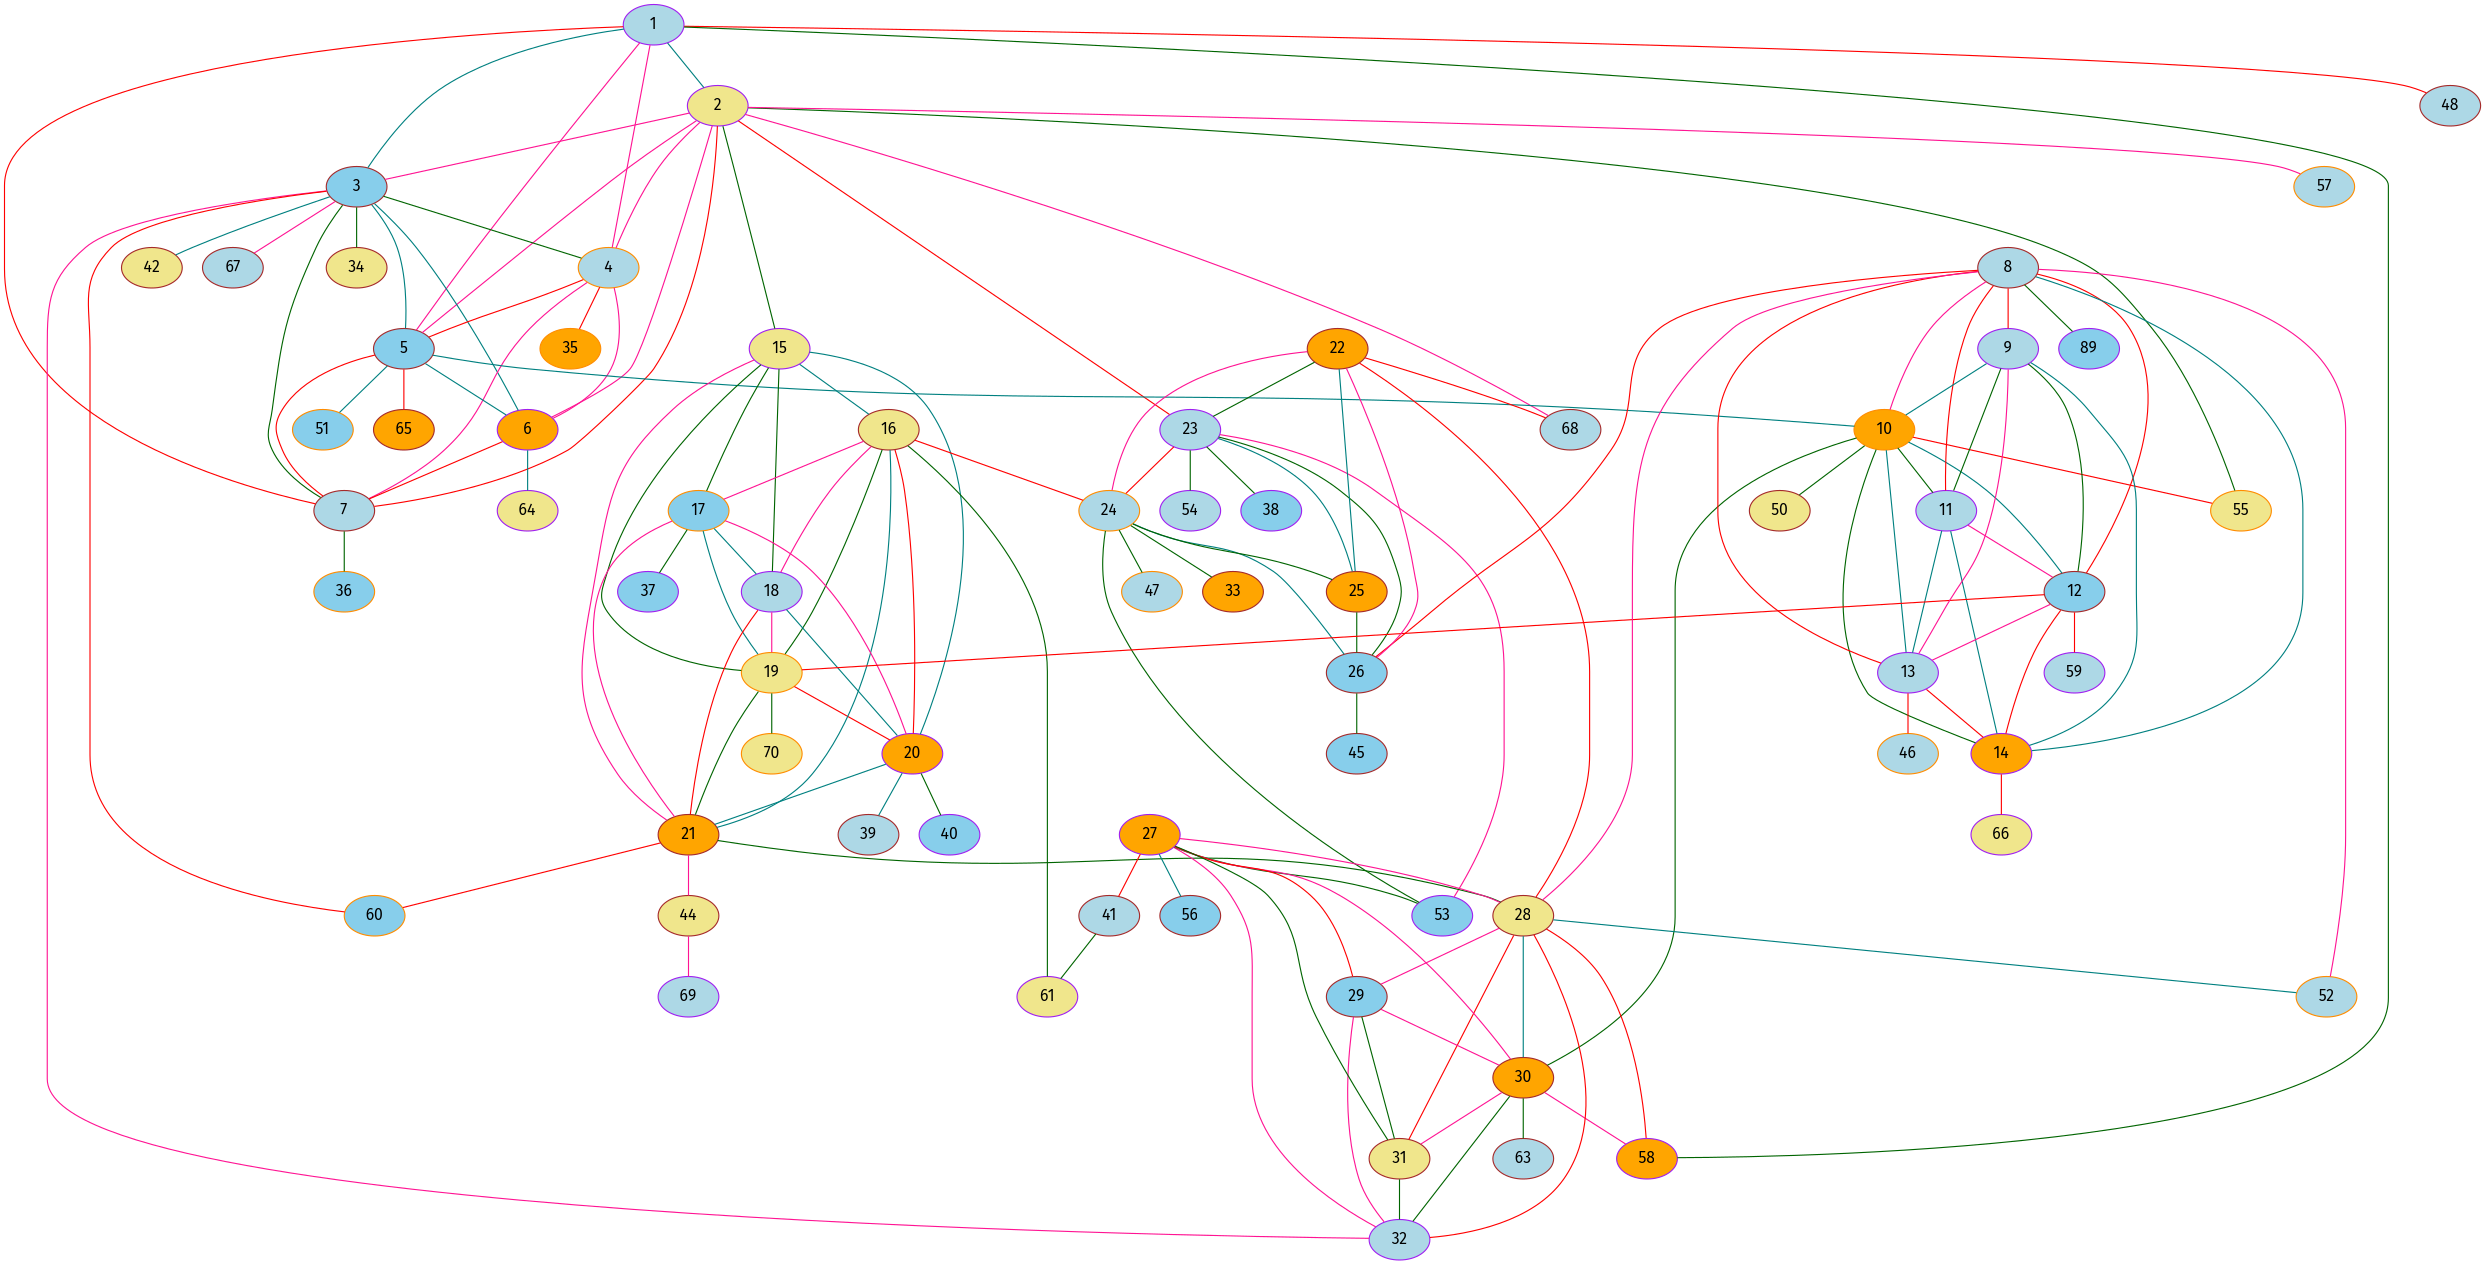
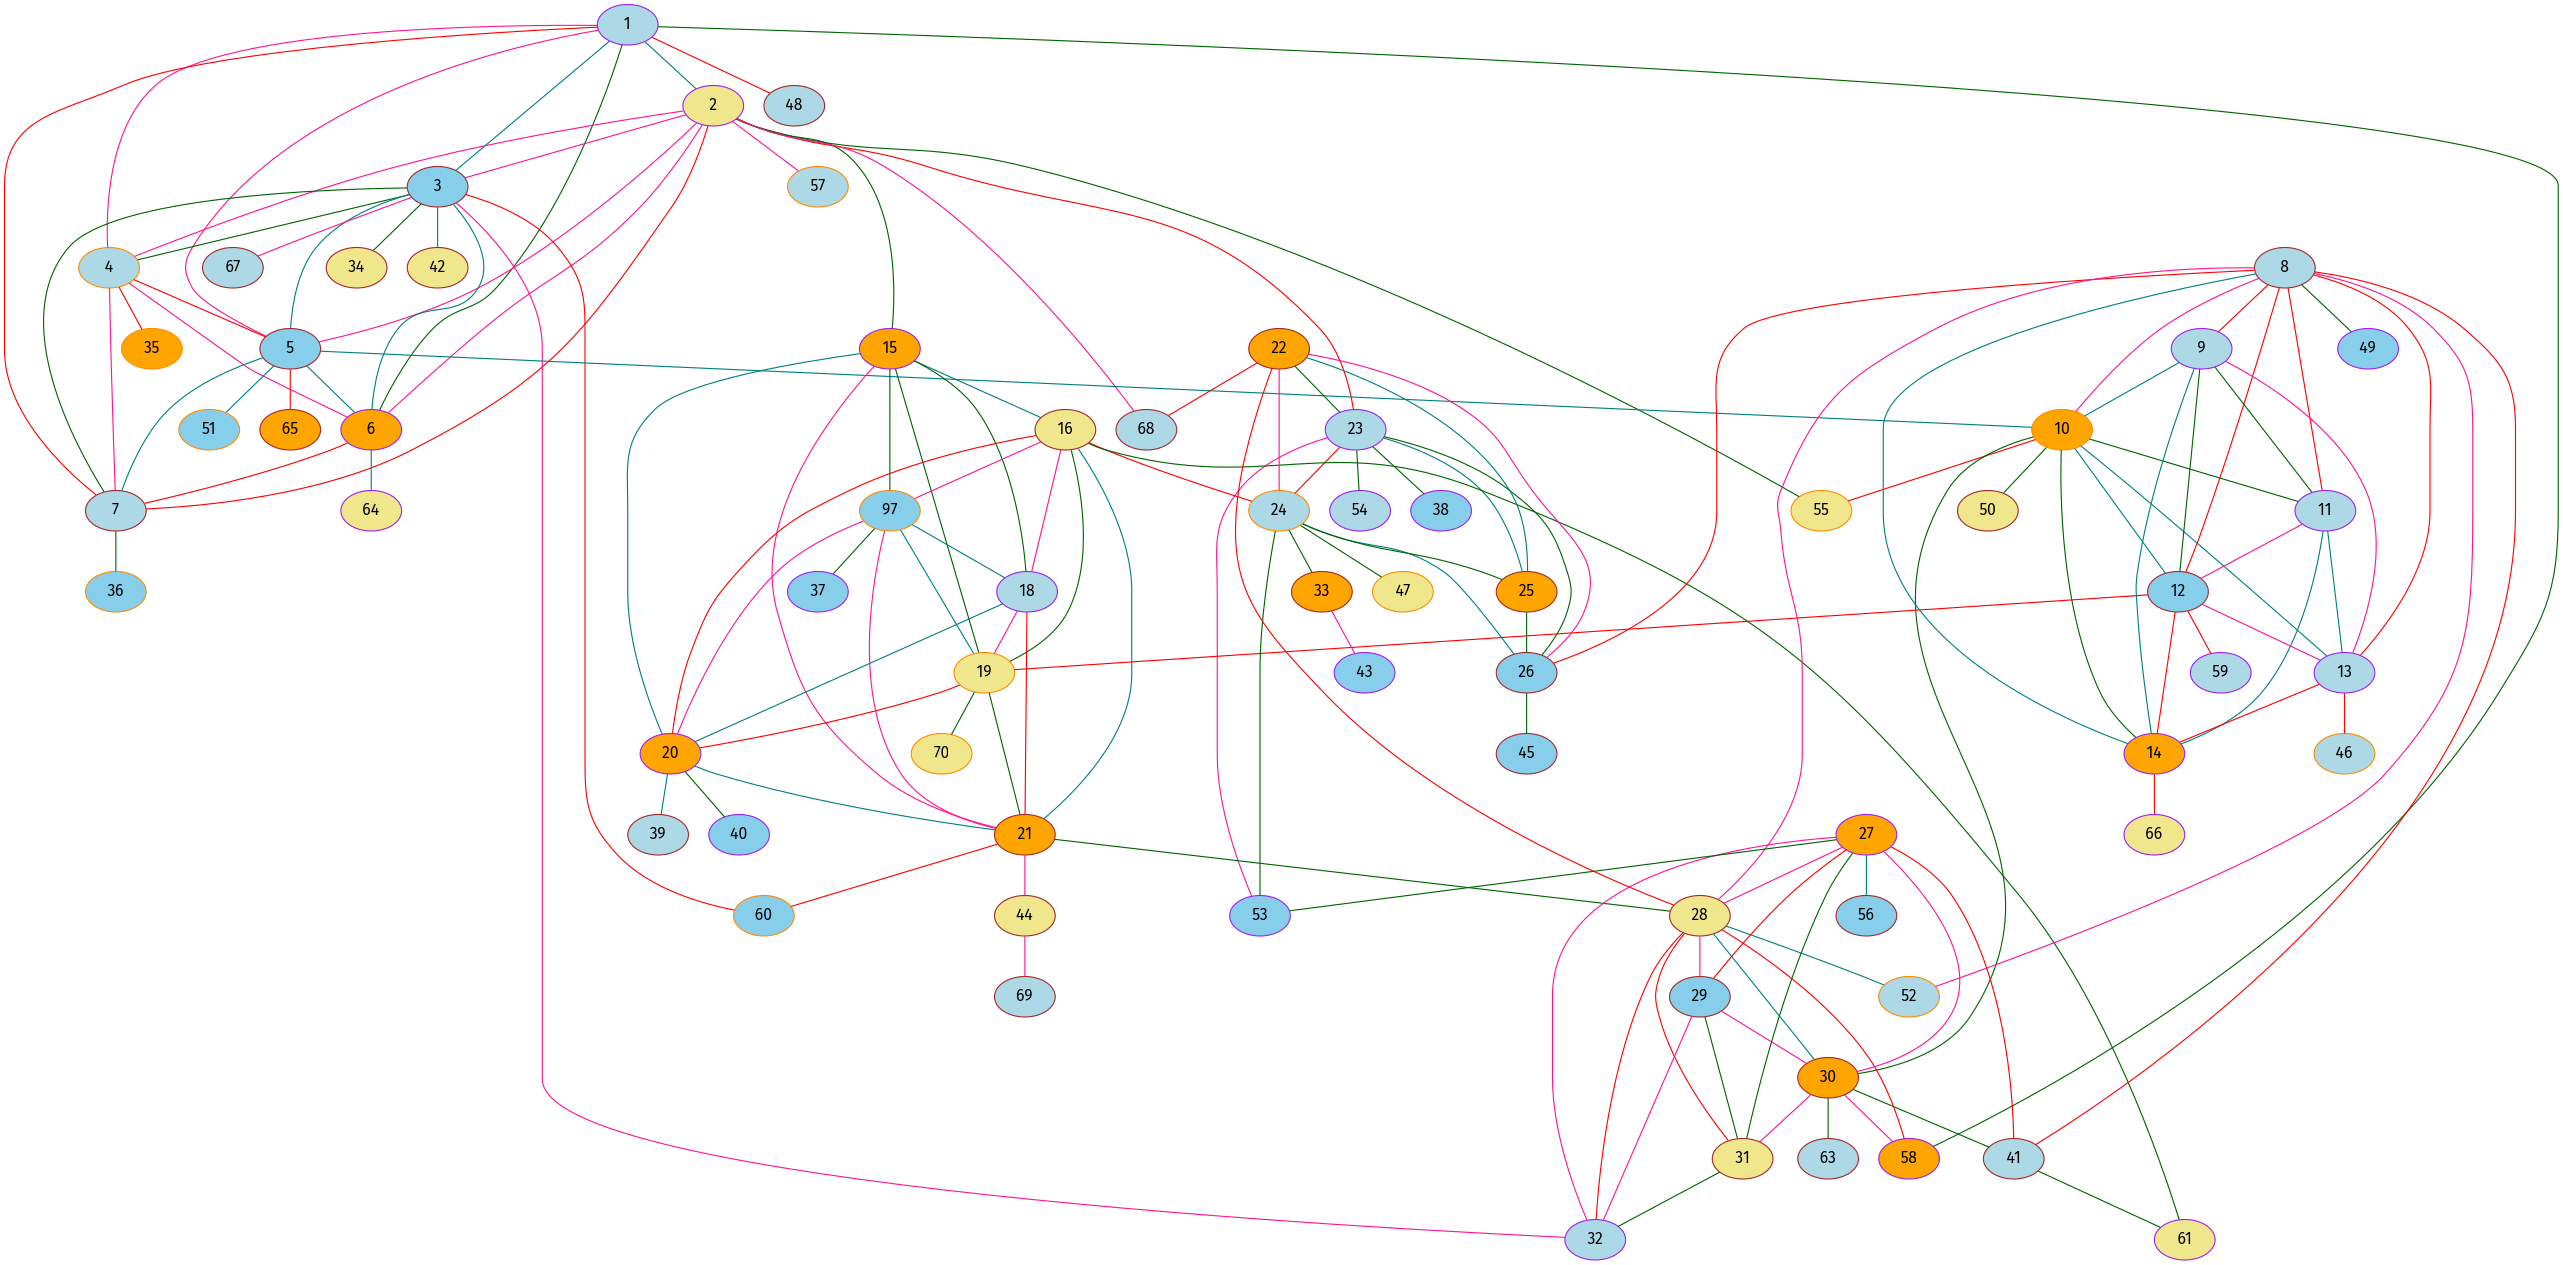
edge "1" -- "6": added
node "15": fillcolor khaki -> orange
node "89": label "89" -> "49"
edge "5" -- "7": color red -> teal
node "17": label "17" -> "97"
node "47": fillcolor lightblue -> khaki
node "43": added
edge "8" -- "41": added
node "69": color purple -> brown
edge "30" -- "32": now "30" -- "41"
